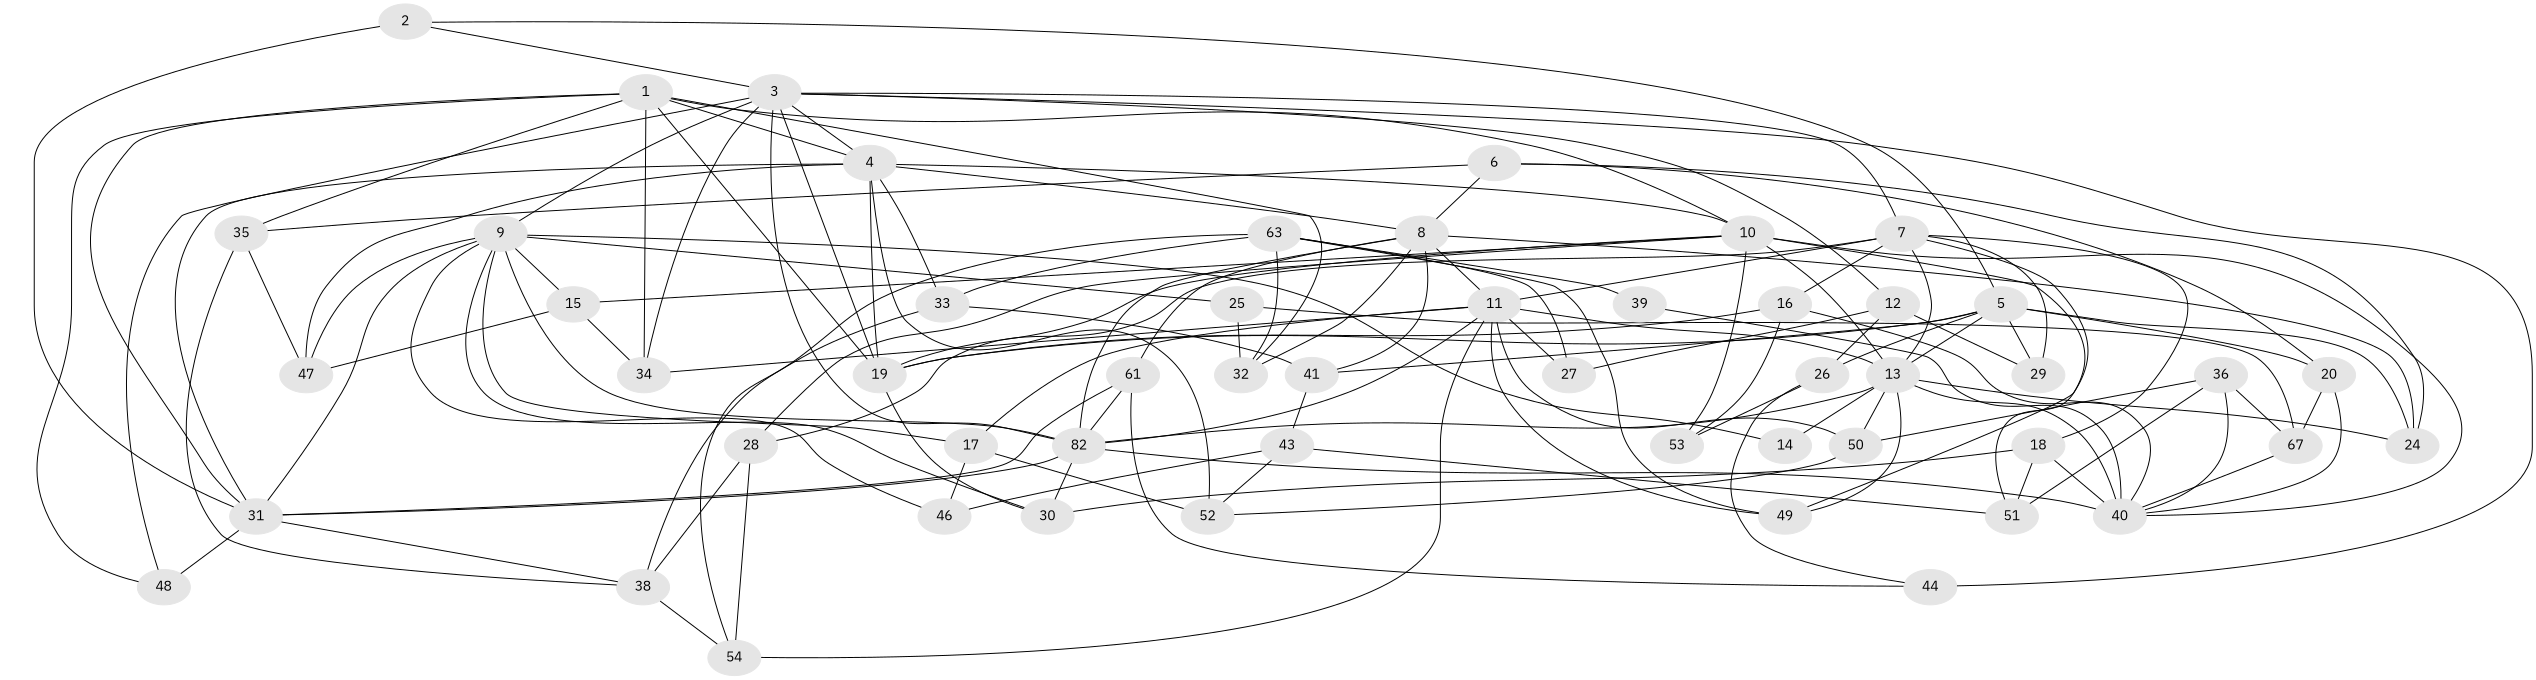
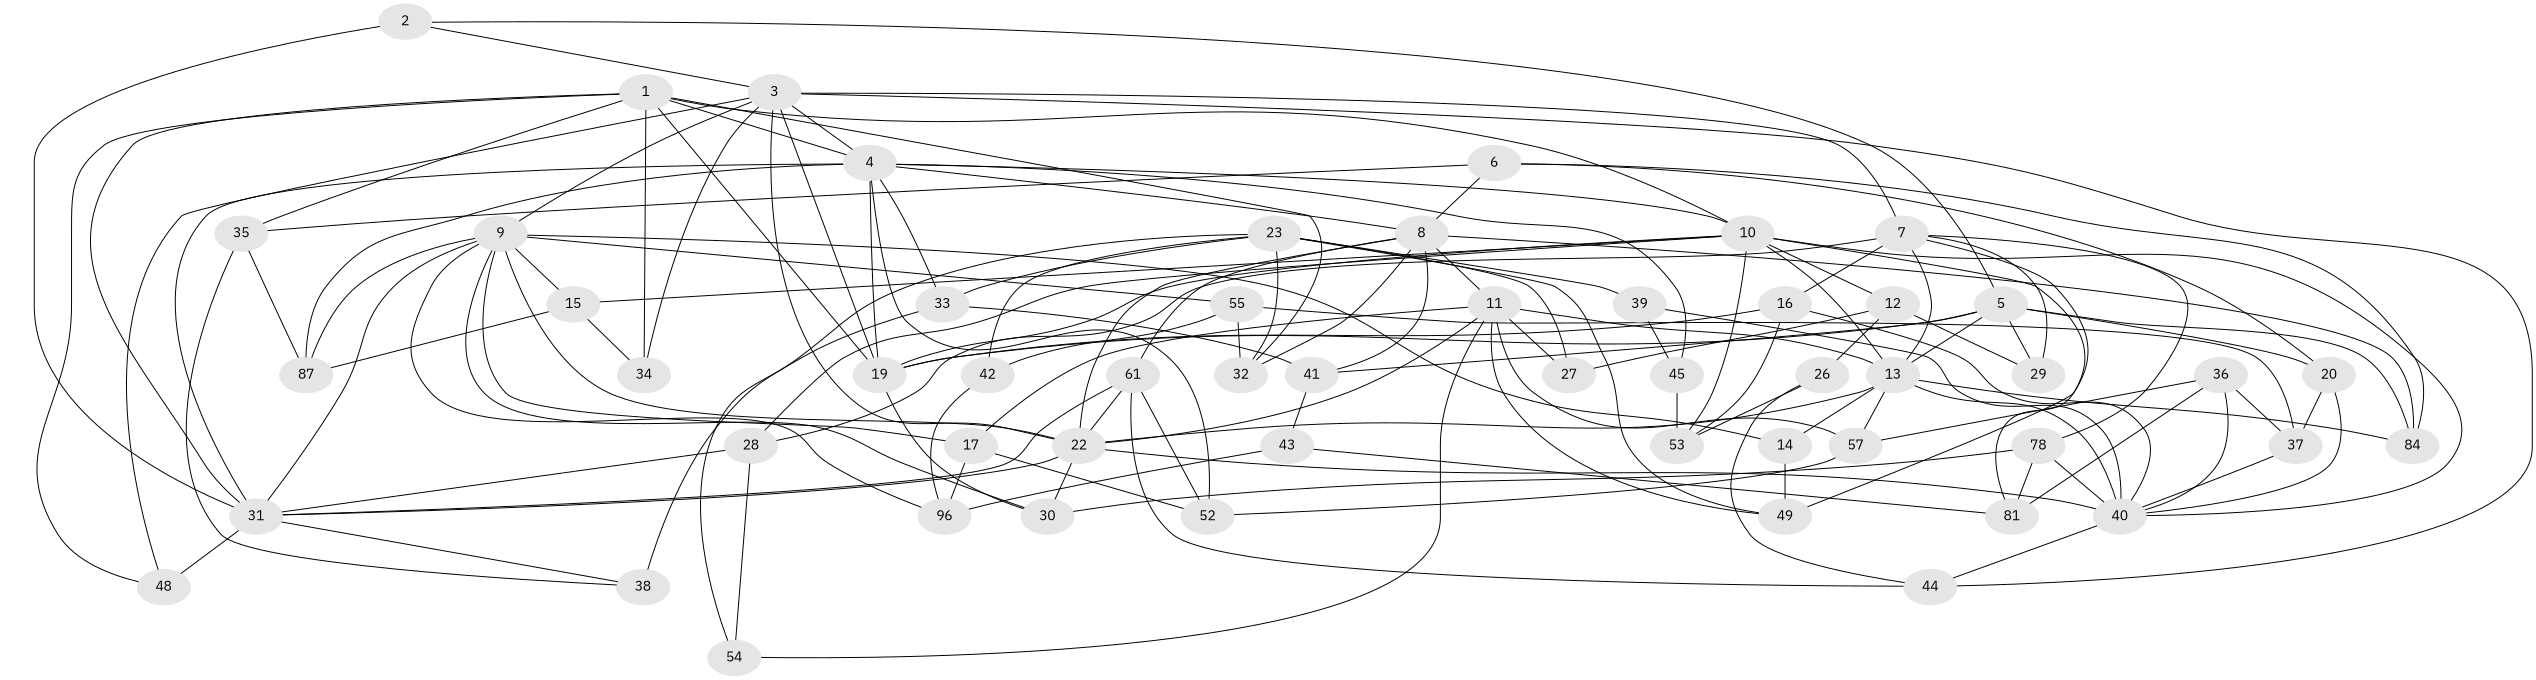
edge "3" -- "12": now "10" -- "12"
node "63": label "63" -> "23"
edge "7" -- "11": removed
node "25": label "25" -> "55"
edge "5" -- "26": removed
edge "11" -- "34": removed
node "47": label "47" -> "87"
node "42": added
node "45": added
node "82": label "82" -> "22"
node "50": label "50" -> "57"
node "18": label "18" -> "78"
node "67": label "67" -> "37"
node "24": label "24" -> "84"
edge "13" -- "49": now "14" -- "49"
edge "43" -- "52": now "61" -- "52"
node "46": label "46" -> "96"
node "51": label "51" -> "81"
edge "28" -- "38": now "28" -- "31"
edge "40" -- "44": added
edge "38" -- "54": removed
